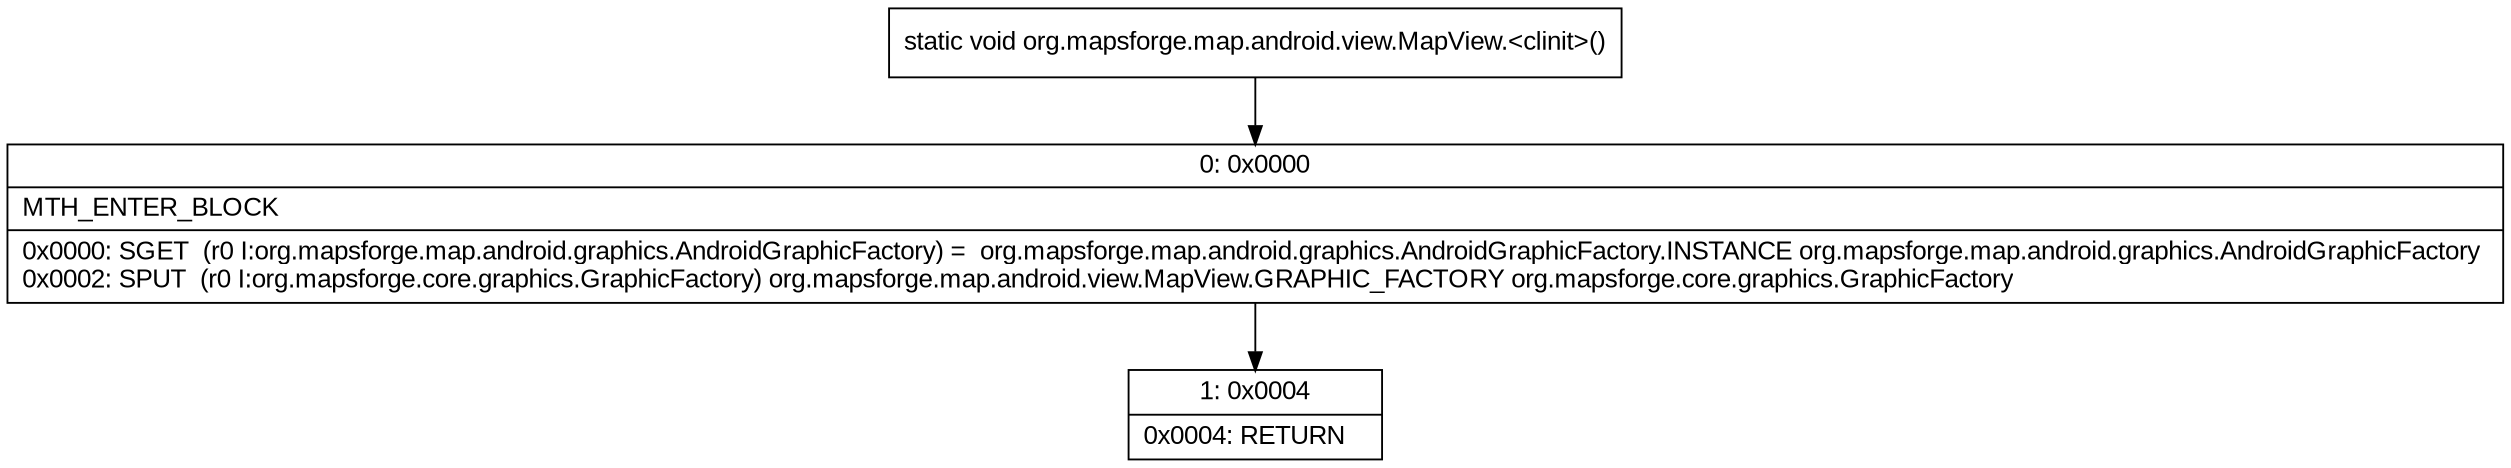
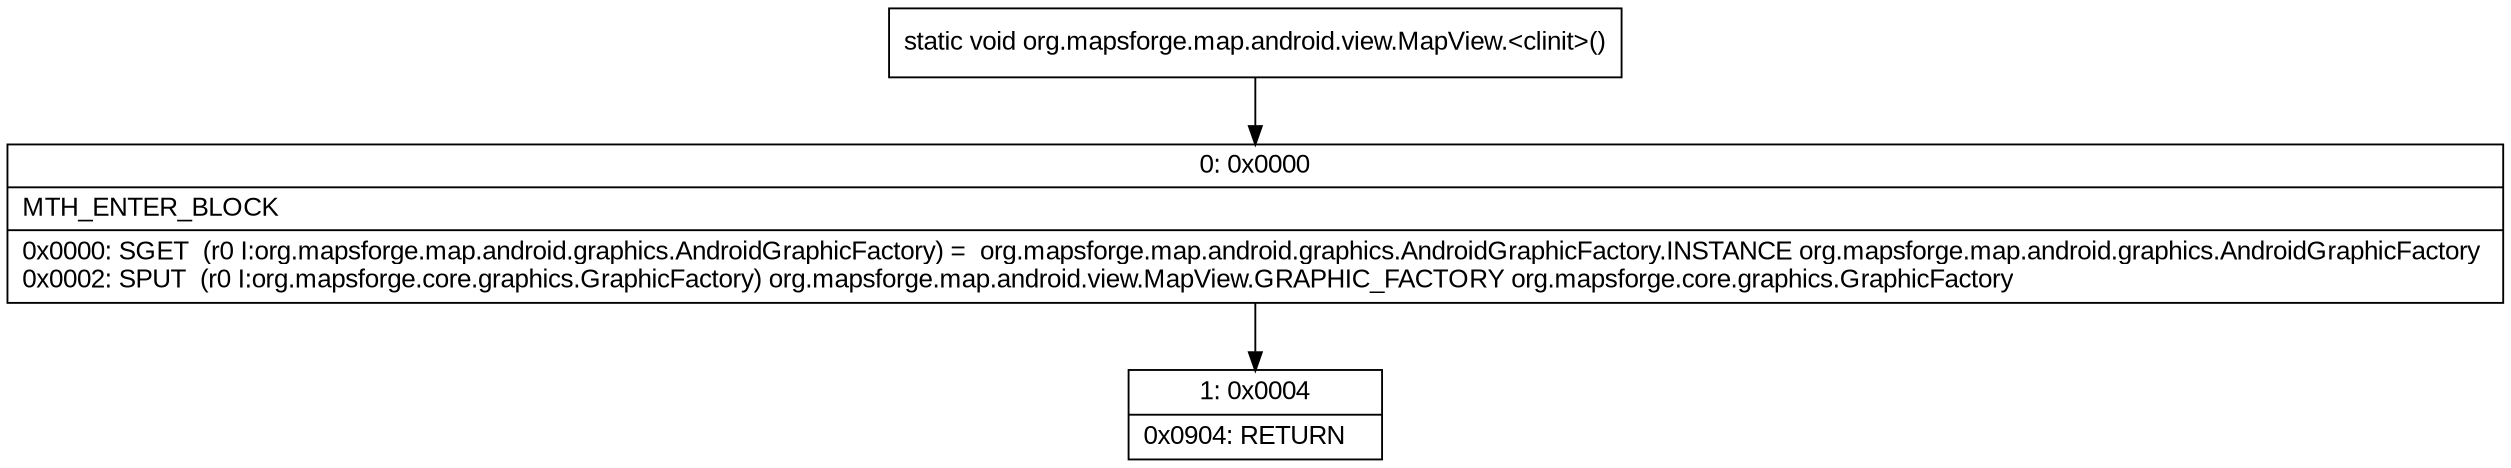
node "1: 0x0004": text "0x0004: RETURN" -> "0x0904: RETURN"
